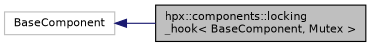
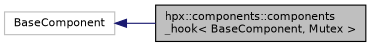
node "hpx::components::locking _hook< BaseComponent, Mutex >": label "hpx::components::locking _hook< BaseComponent, Mutex >" -> "hpx::components::components _hook< BaseComponent, Mutex >"
